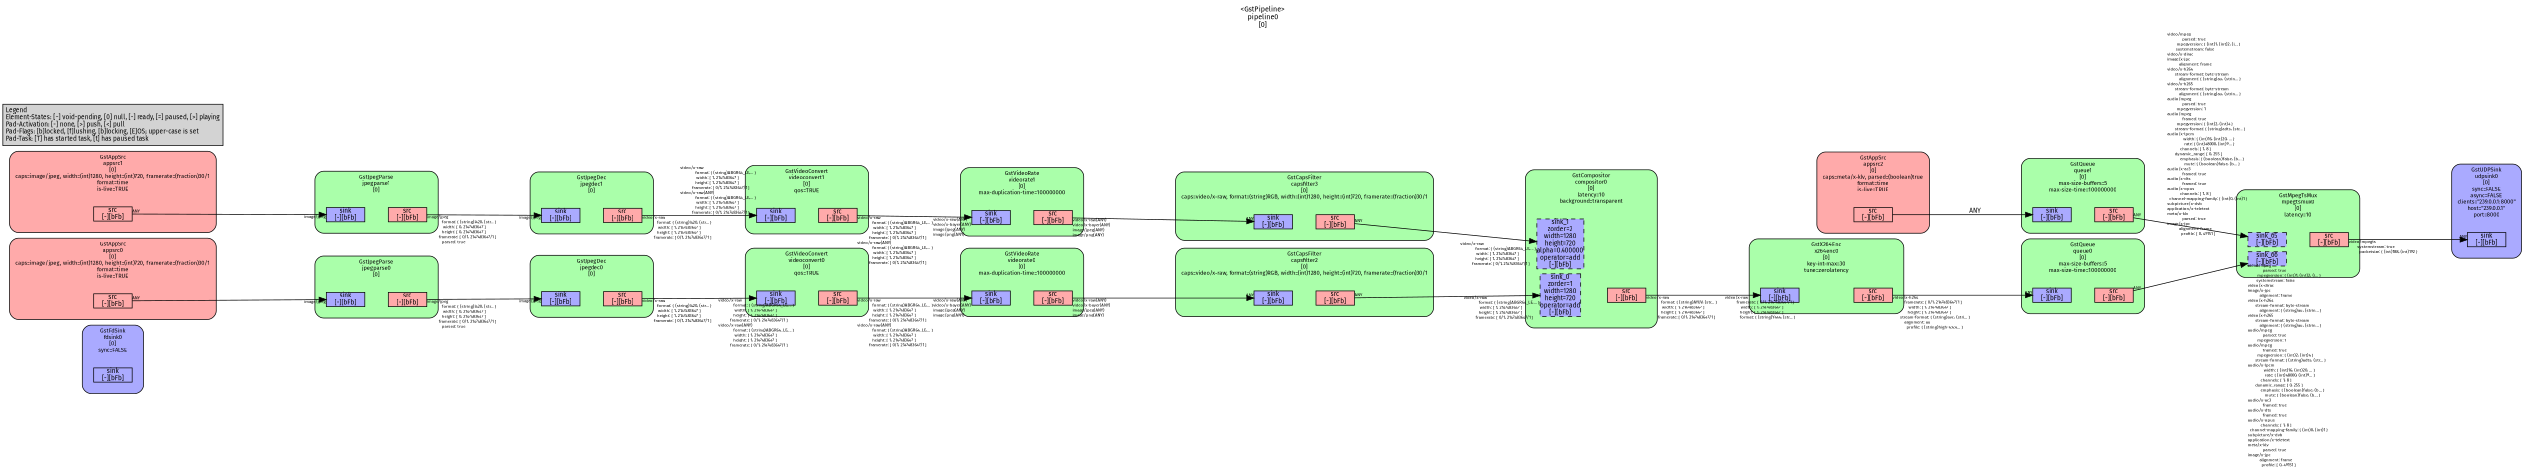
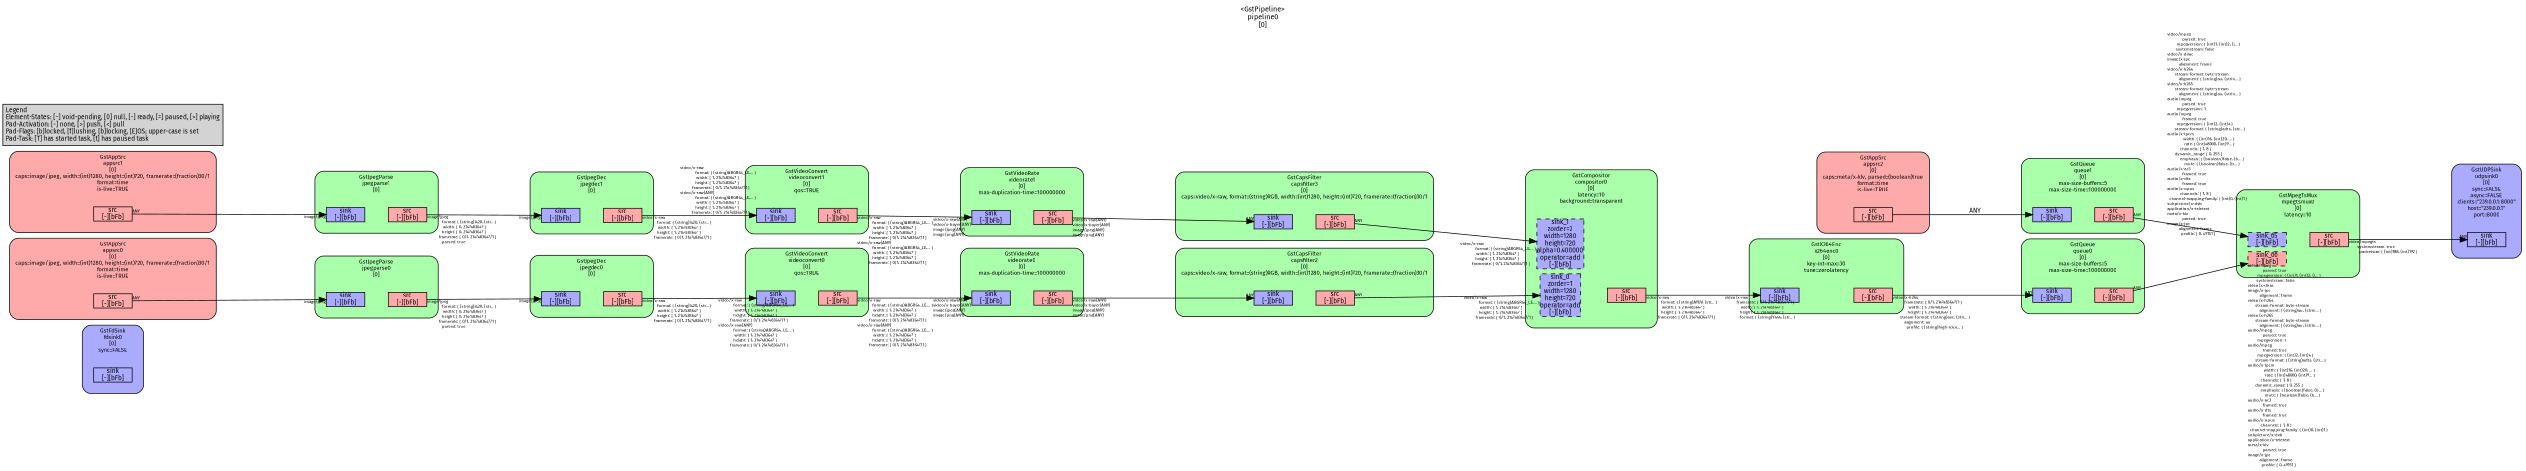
node "sink_66 [-][bFb]": fillcolor #aaaaff -> #ffaaaa
